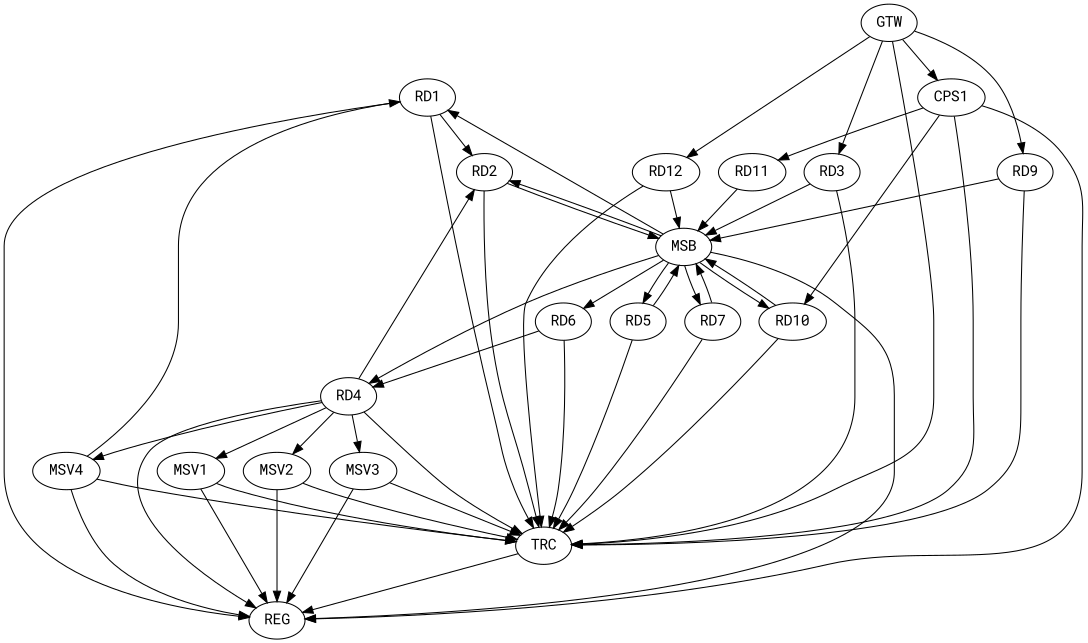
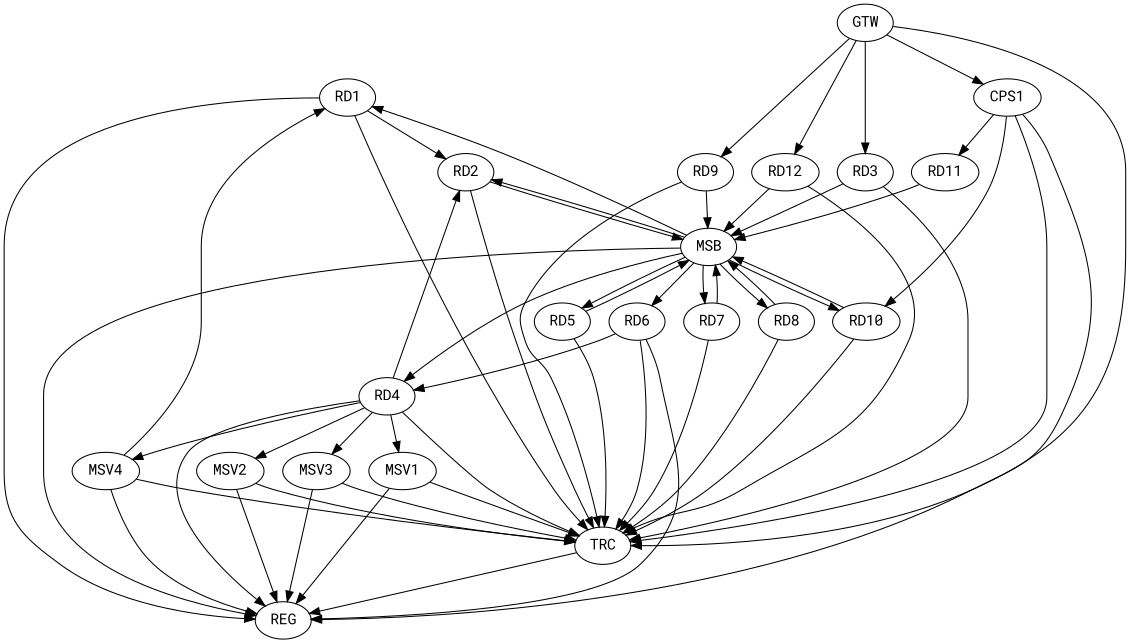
node "RD8": added
edge "RD6" -> "REG": added
